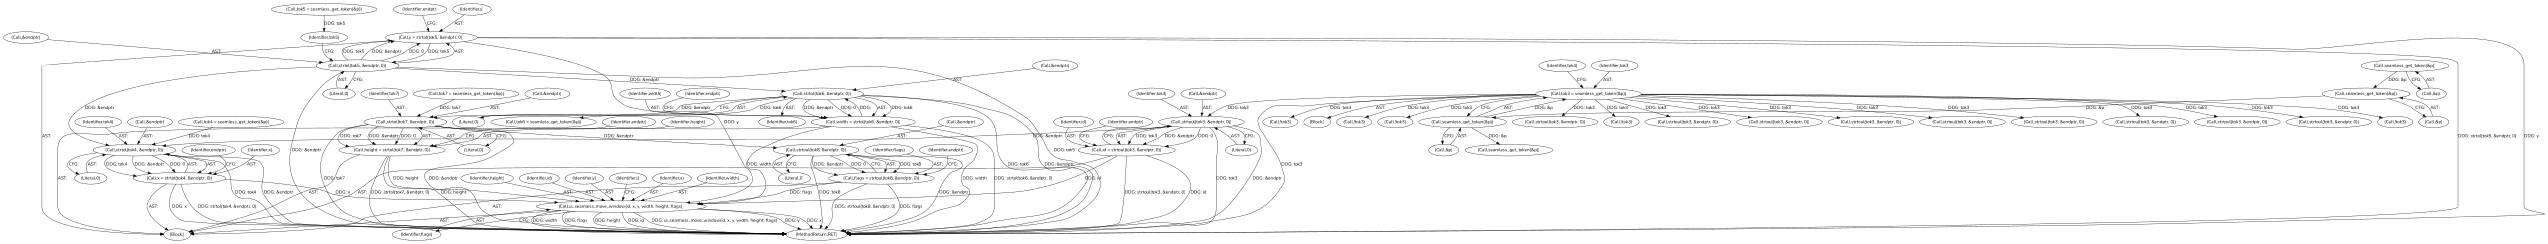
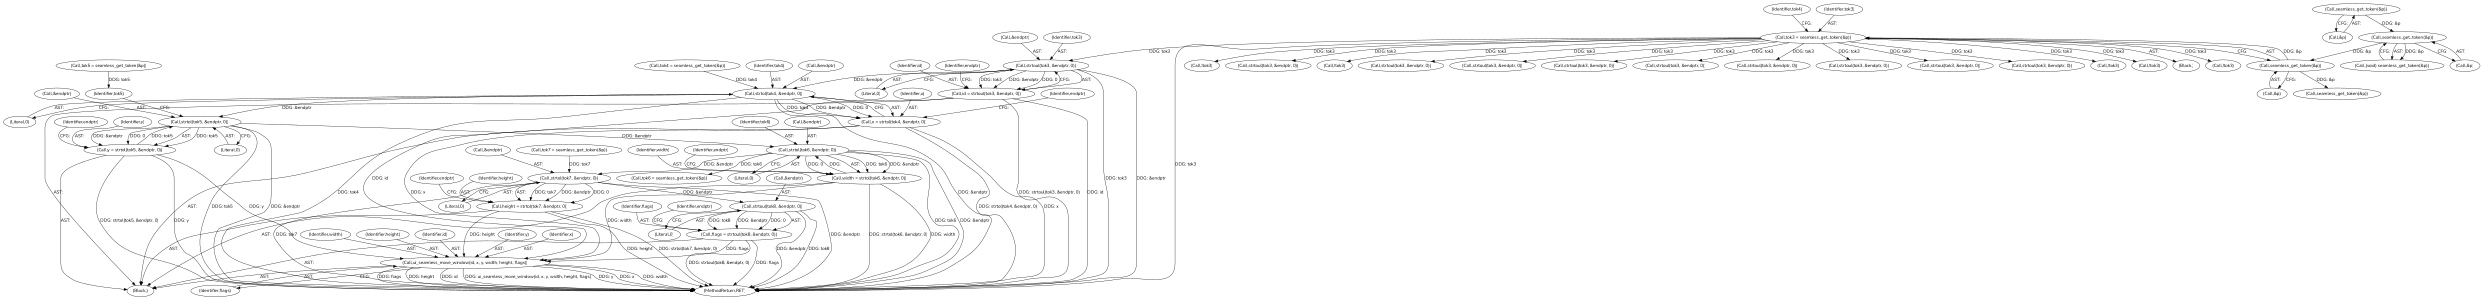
node "(Call,(void) seamless_get_token(&p))": added
edge "(Call,strtol(tok5, &endptr, 0))" -> "(Call,strtol(tok4, &endptr, 0))": reversed
node "(Identifier,tok7)": removed
edge "(Call,strtol(tok6, &endptr, 0))" -> "(Identifier,tok6)": reversed
edge "(Call,flags = strtoul(tok8, &endptr, 0))" -> "(Call,strtoul(tok8, &endptr, 0))": removed, label "CFG:"
edge "(Call,x = strtol(tok4, &endptr, 0))" -> "(Call,strtol(tok4, &endptr, 0))": label "AST: " -> "CFG: "
node "(Identifier,l)": removed
